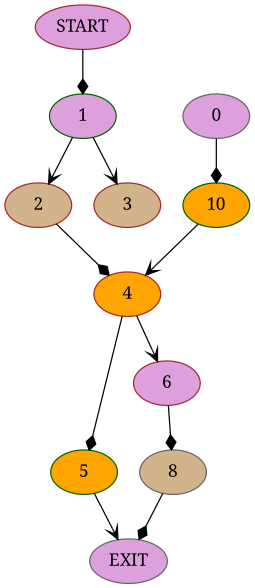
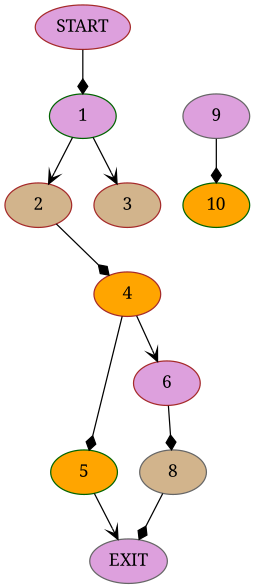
node "0": label "0" -> "9"
edge "10" -> "4": removed
